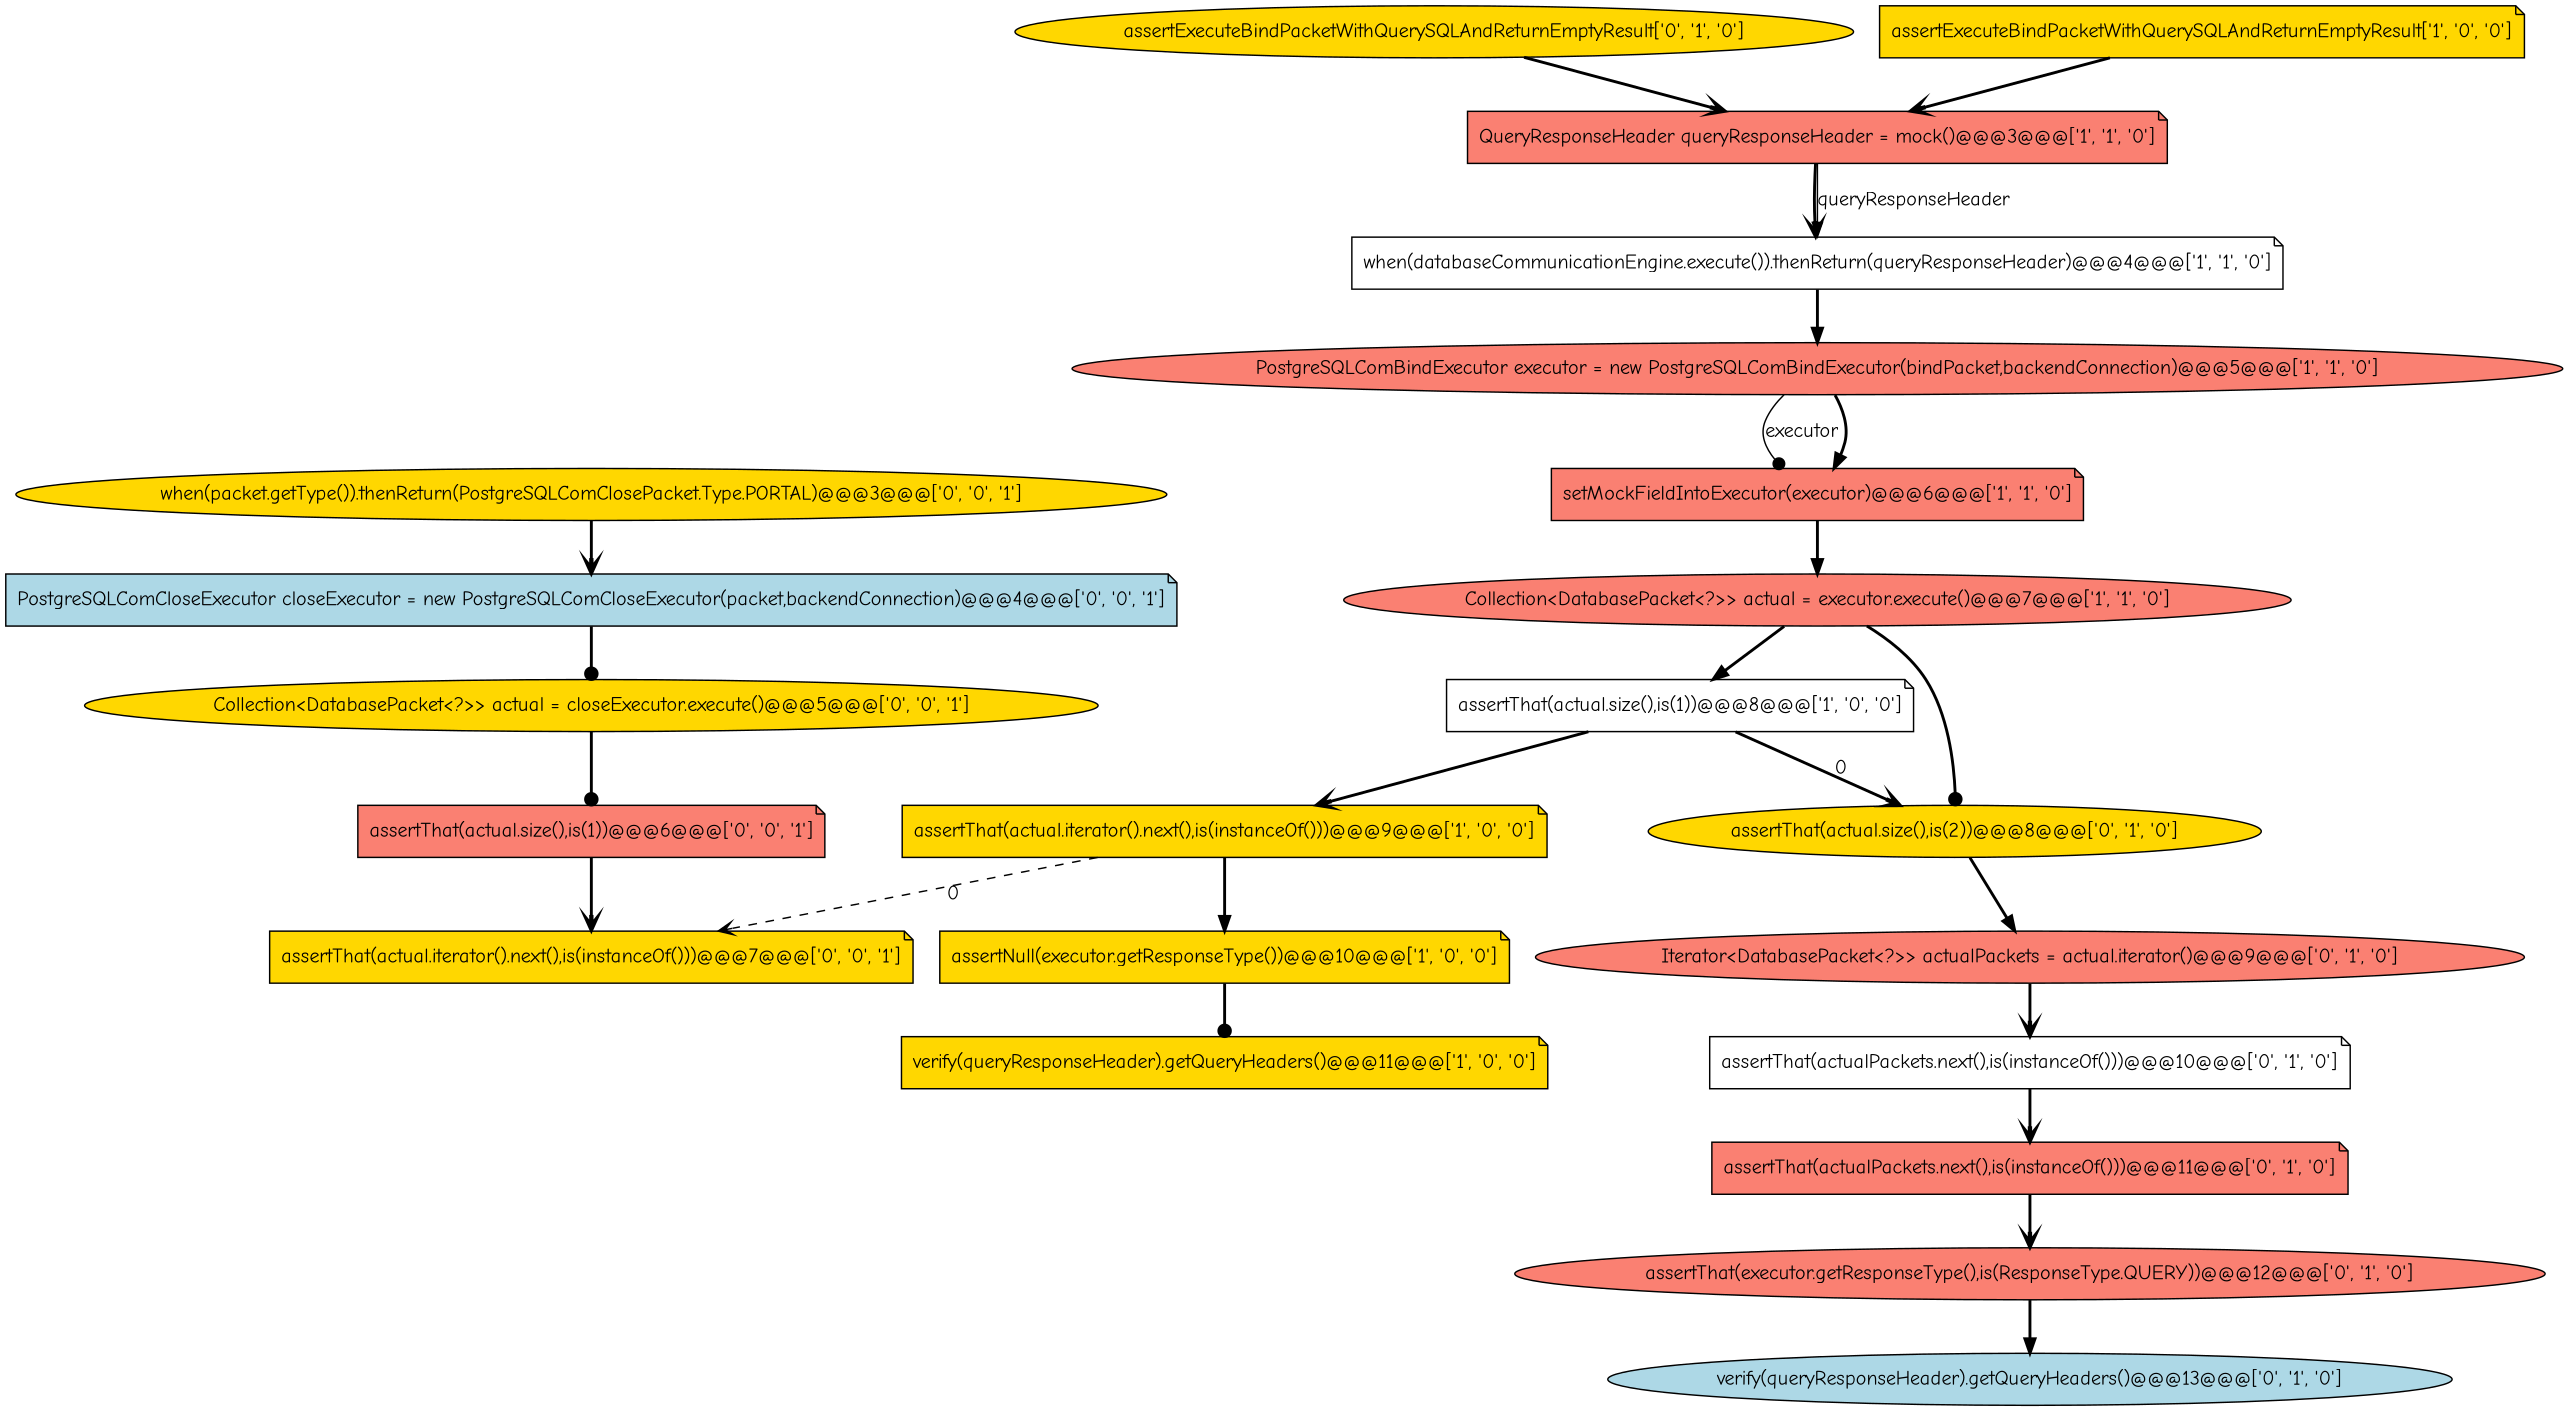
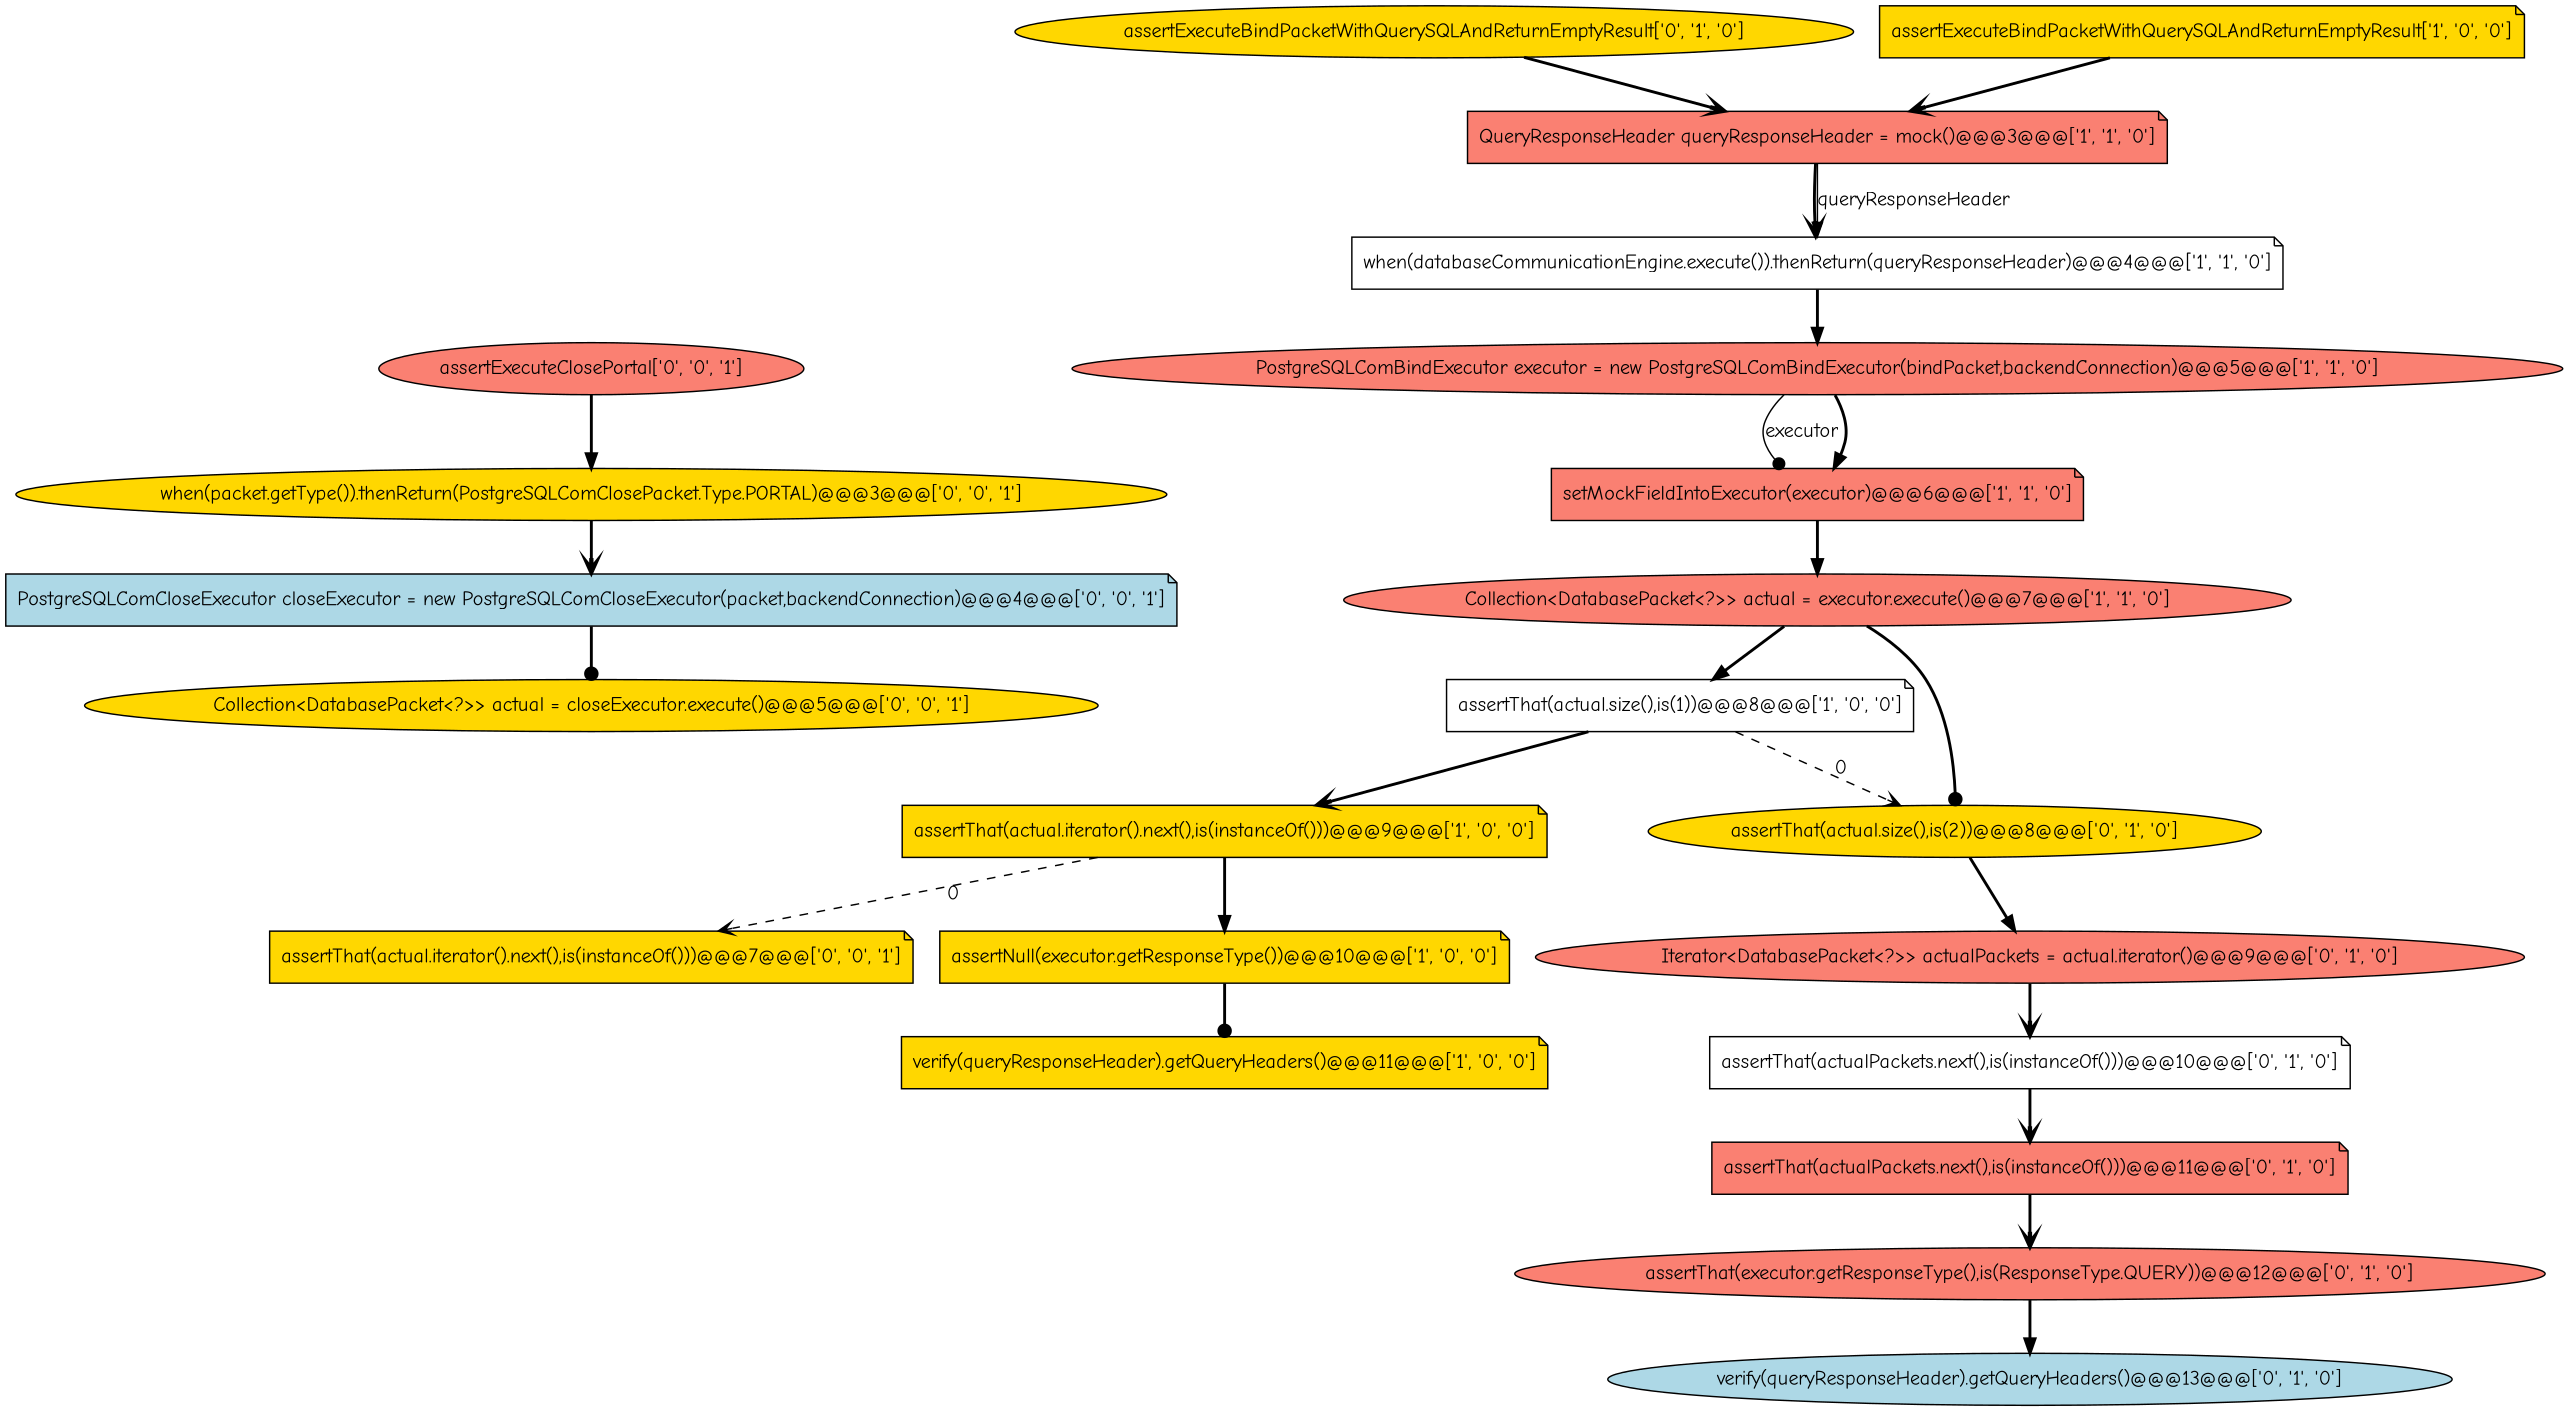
node "assertExecuteClosePortal['0', '0', '1']": added
edge "assertThat(actual.size(),is(1))@@@8@@@['1', '0', '0']" -> "assertThat(actual.size(),is(2))@@@8@@@['0', '1', '0']": style bold -> dashed
node "assertThat(actual.size(),is(1))@@@6@@@['0', '0', '1']": removed
